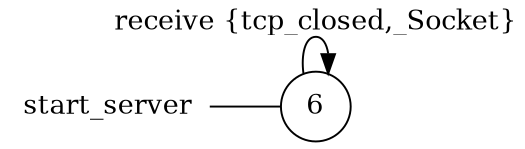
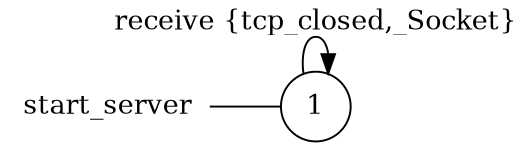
node "6": label "6" -> "1"
